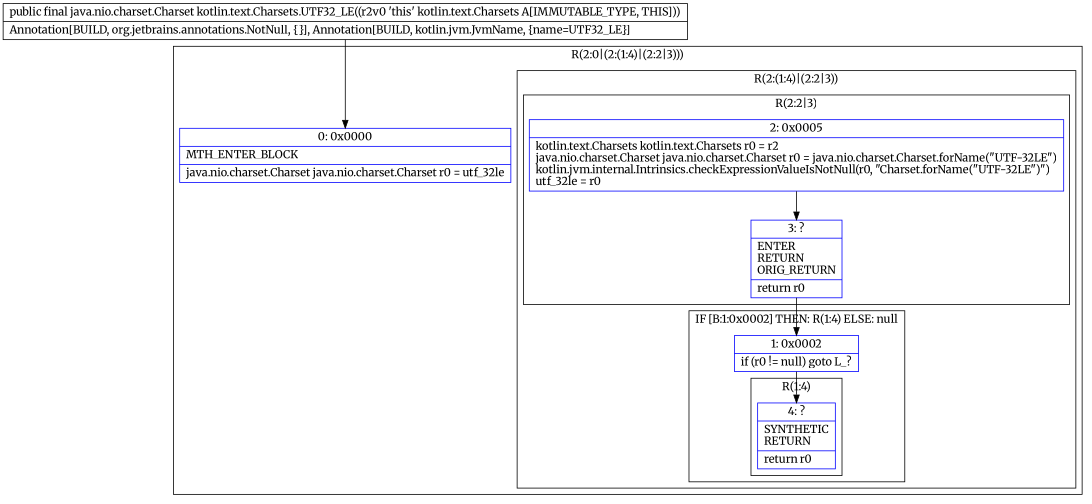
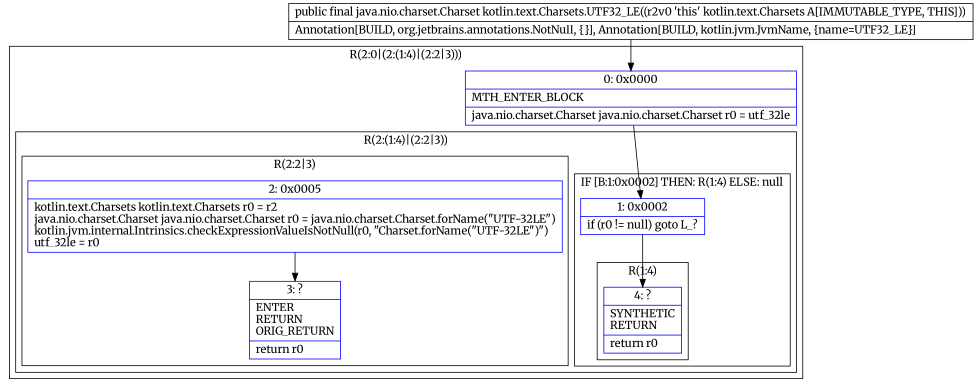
edge "3: ?" -> "1: 0x0002": now "0: 0x0000" -> "1: 0x0002"
